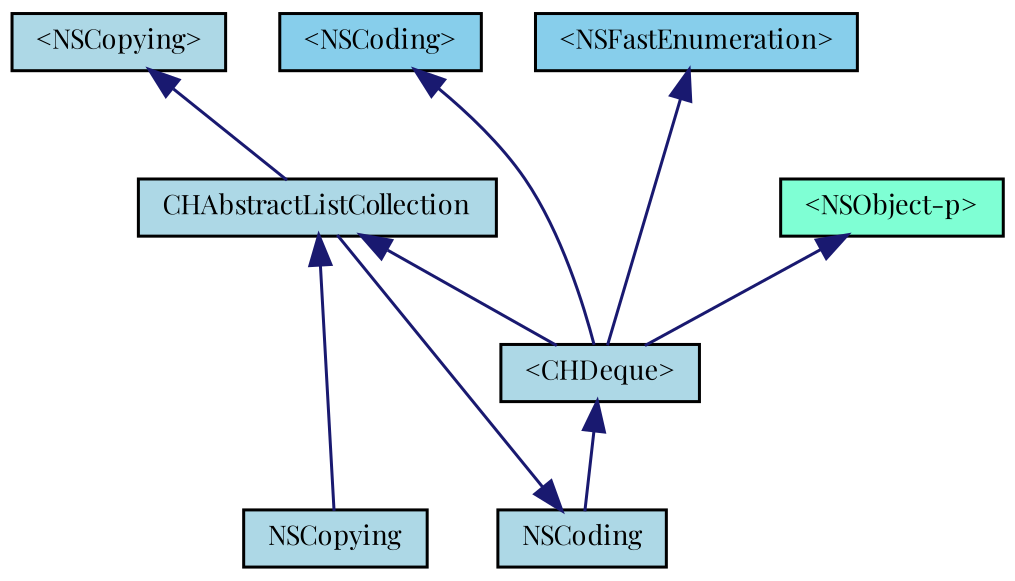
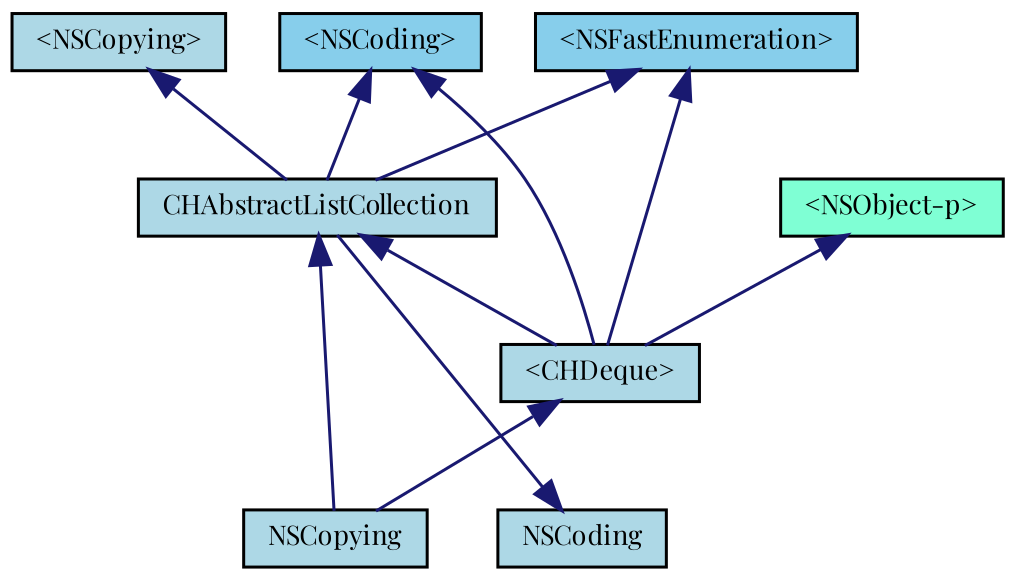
edge "CHAbstractListCollection" -> "<NSFastEnumeration>": added
edge "CHAbstractListCollection" -> "<NSCoding>": added
edge "NSCoding" -> "<CHDeque>": now "NSCopying" -> "<CHDeque>"
